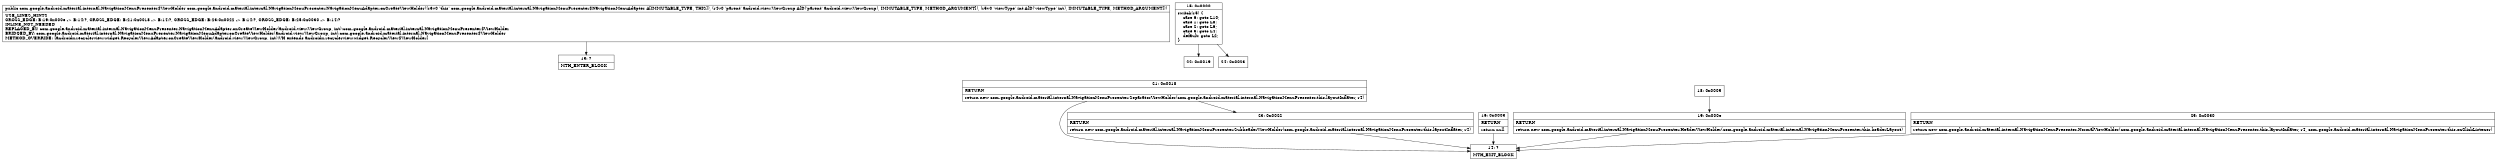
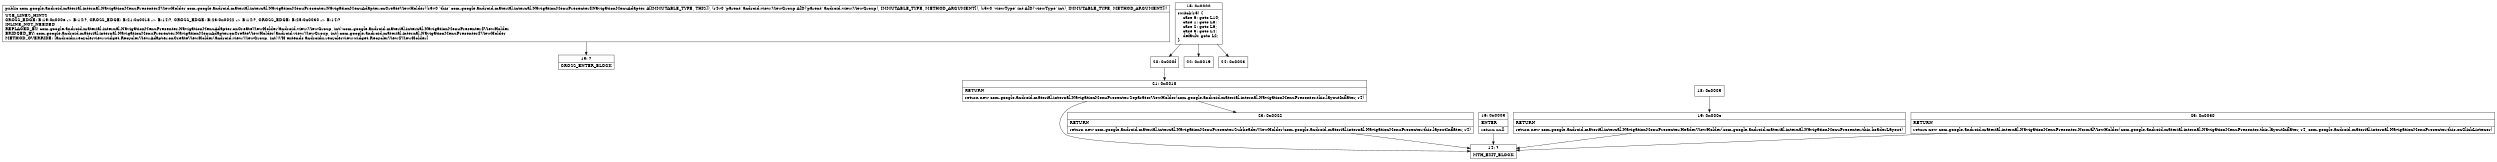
node "20: 0x000f": added
node "13: ?": text "MTH_ENTER_BLOCK" -> "CROSS_ENTER_BLOCK"
node "16: 0x0003": text "RETURN" -> "ENTER"
